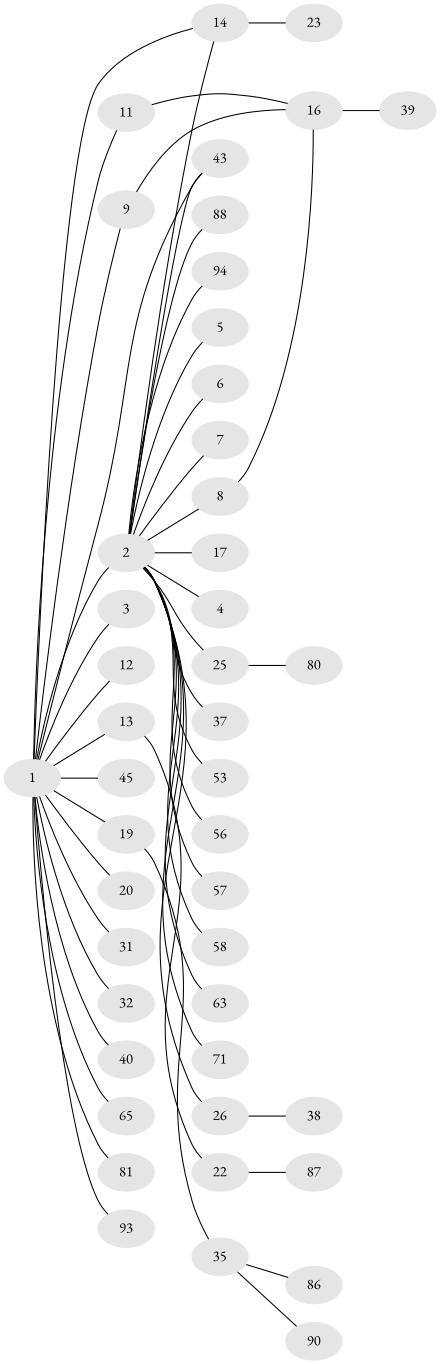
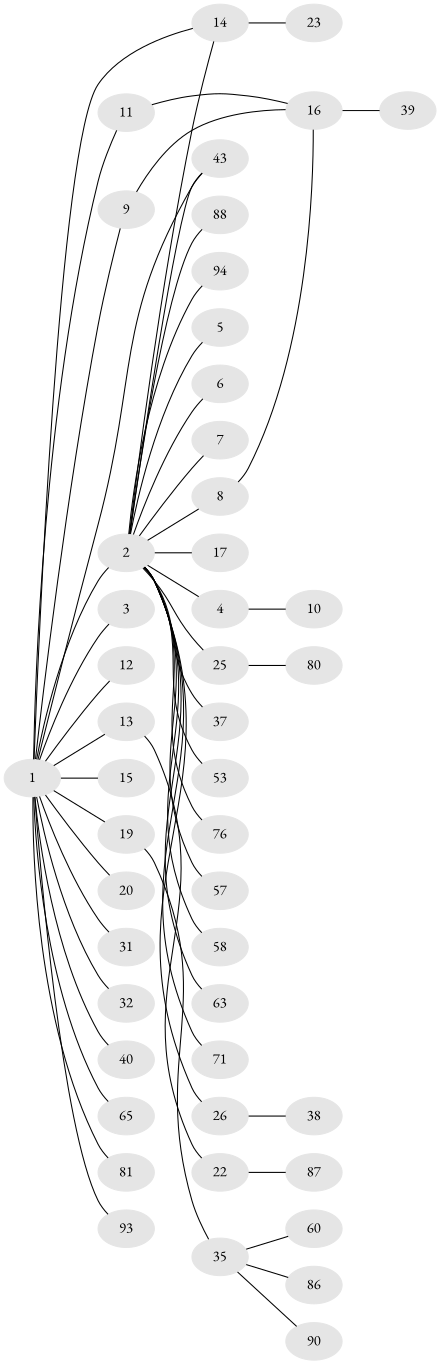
node "10": added
node "45": label "45" -> "15"
node "56": label "56" -> "76"
node "60": added
